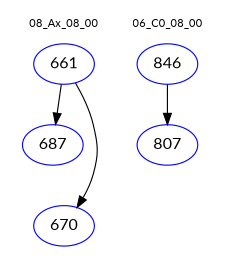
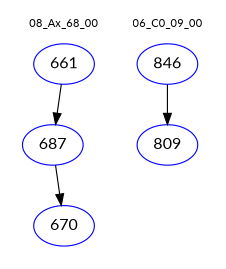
cluster "08_Ax_08_00": label "08_Ax_08_00" -> "08_Ax_68_00"
cluster "06_C0_08_00": label "06_C0_08_00" -> "06_C0_09_00"
edge "661" -> "670": now "687" -> "670"
node "807": label "807" -> "809"
